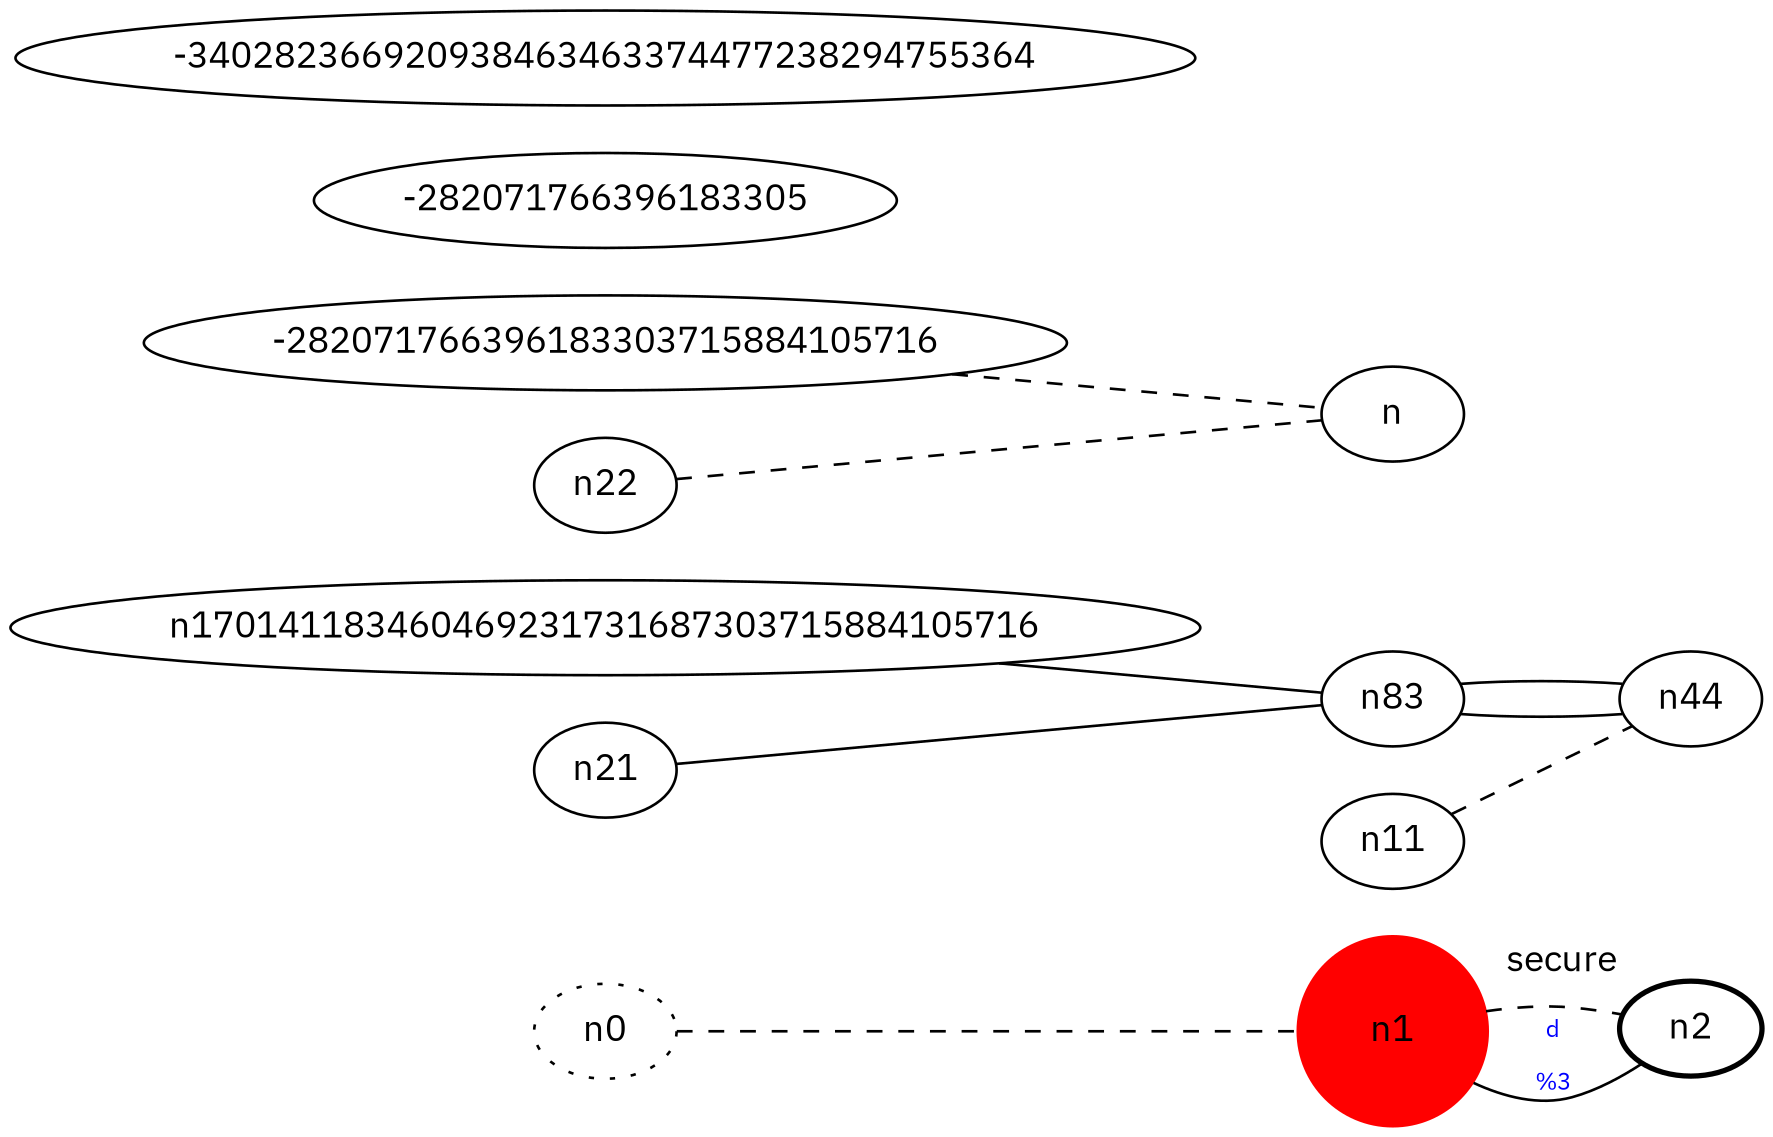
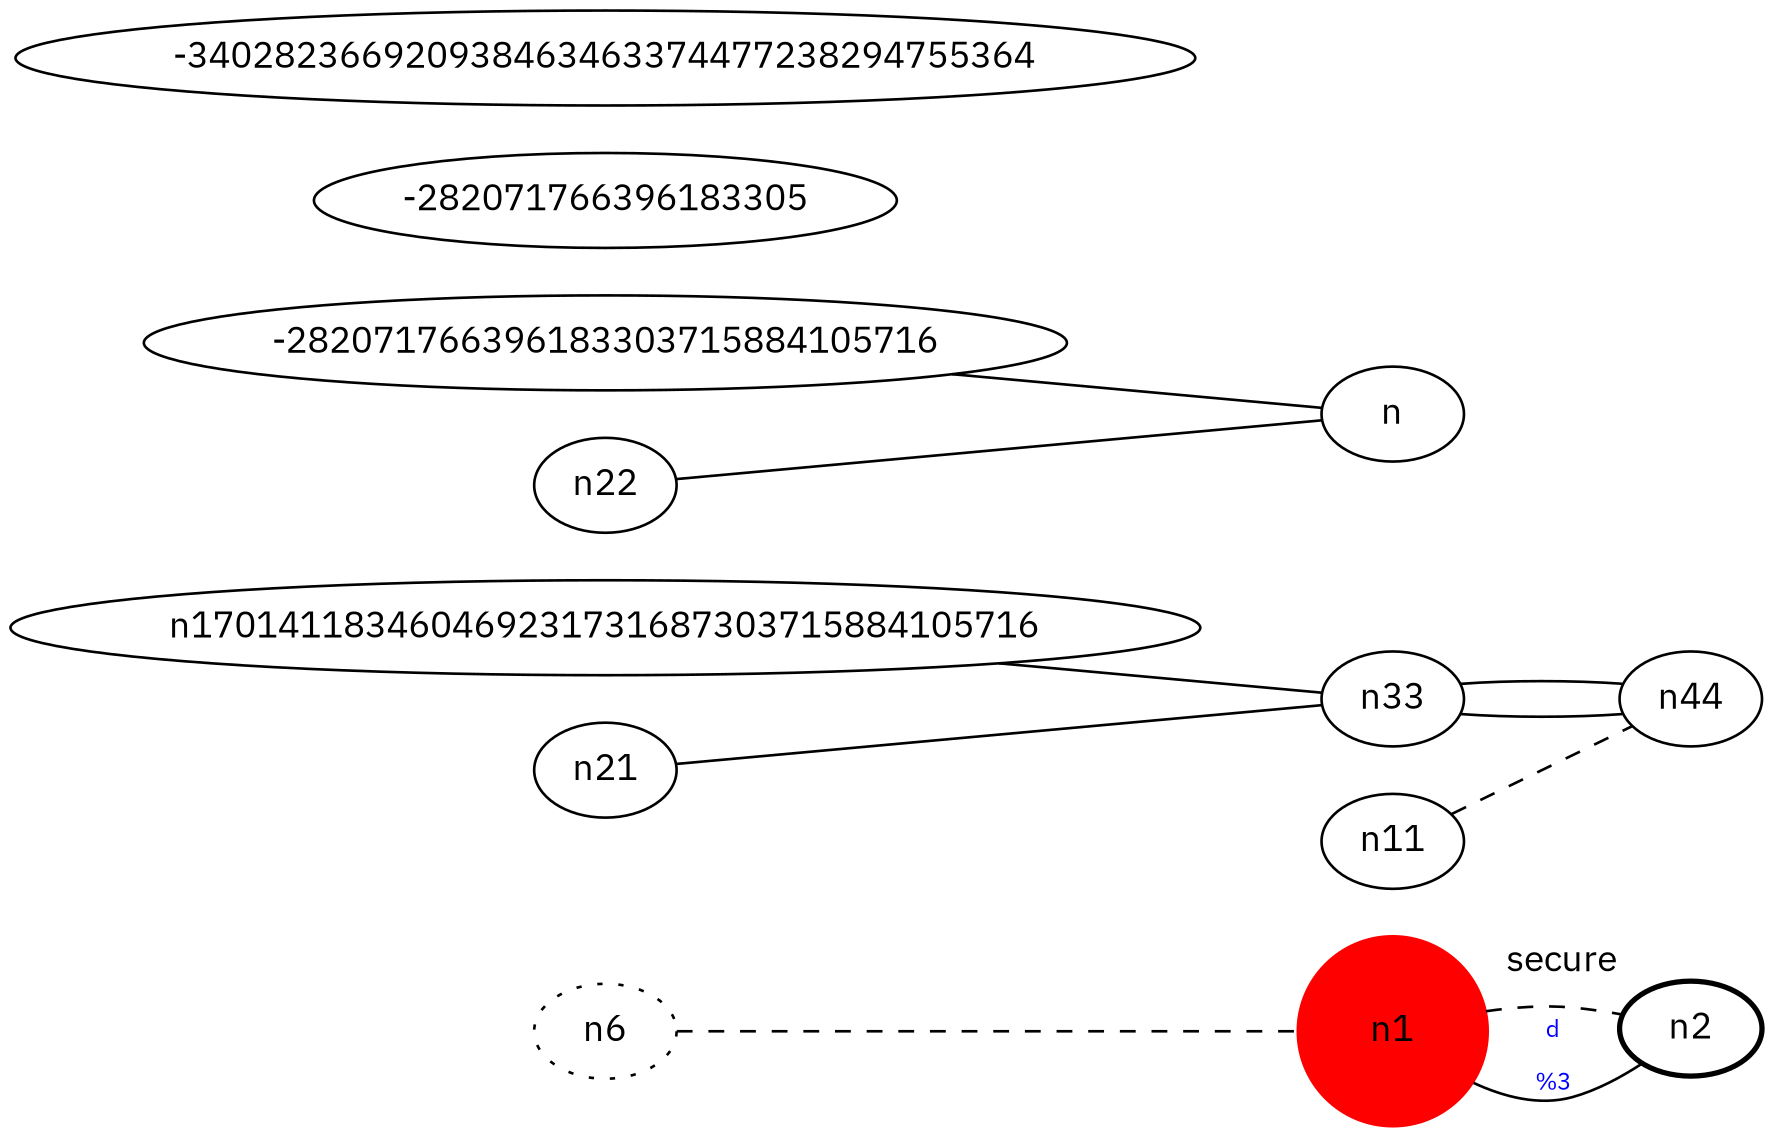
edge "-282071766396183303715884105716" -- "n": style dashed -> solid
edge "n" -- "n22": style dashed -> solid
node "n83": label "n83" -> "n33"
node "n0": label "n0" -> "n6"
